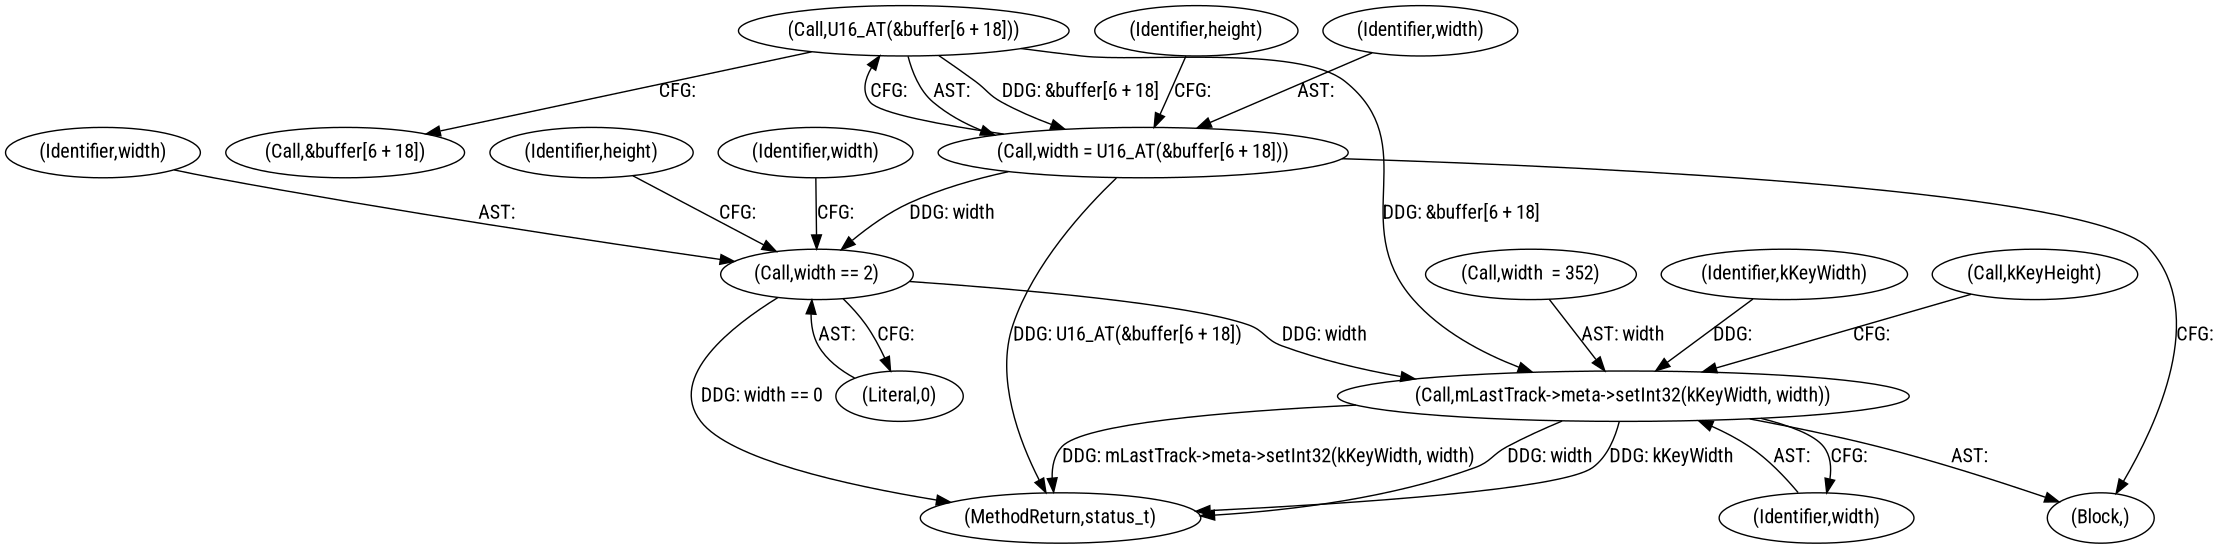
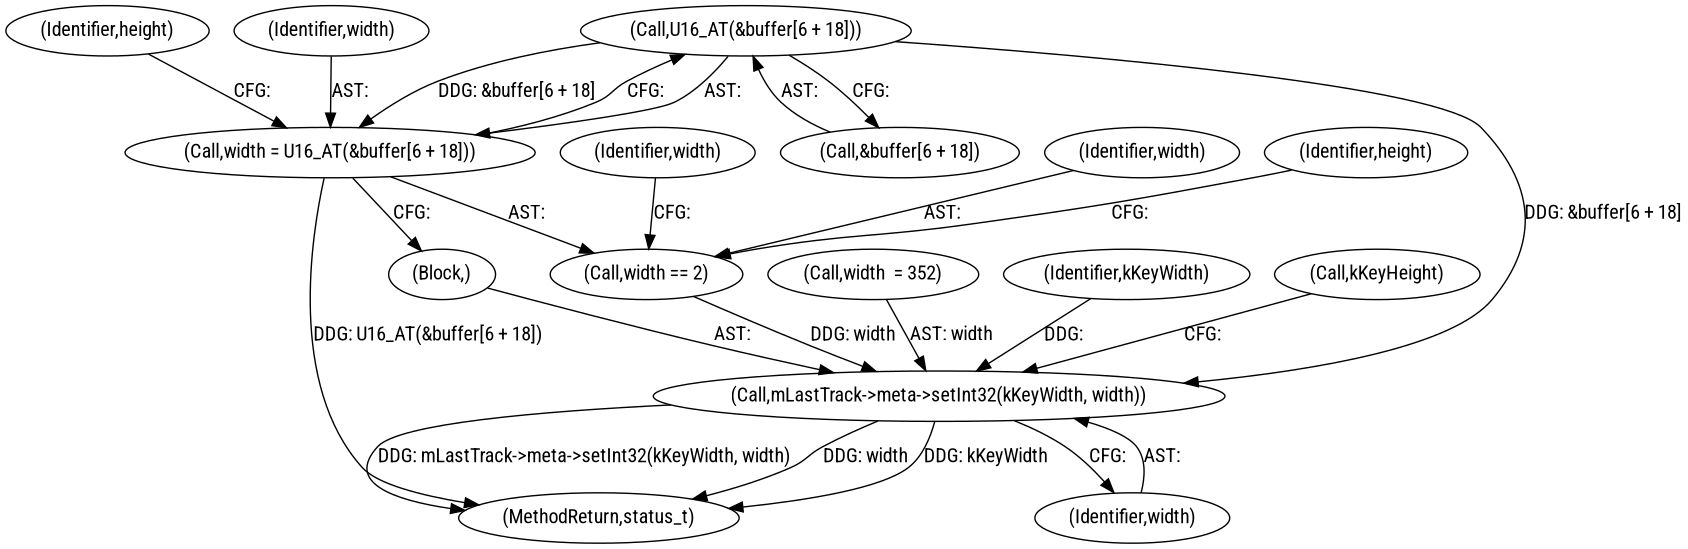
edge "(Call,&buffer[6 + 18])" -> "(Call,U16_AT(&buffer[6 + 18]))": added, label "AST:"
edge "(Call,width = U16_AT(&buffer[6 + 18]))" -> "(Call,width == 2)": label "DDG: width" -> "AST: "
node "(Literal,0)": removed
edge "(Call,width == 2)" -> "(MethodReturn,status_t)": removed, label "DDG: width == 0"
edge "(Call,mLastTrack->meta->setInt32(kKeyWidth, width))" -> "(Block,)": reversed
